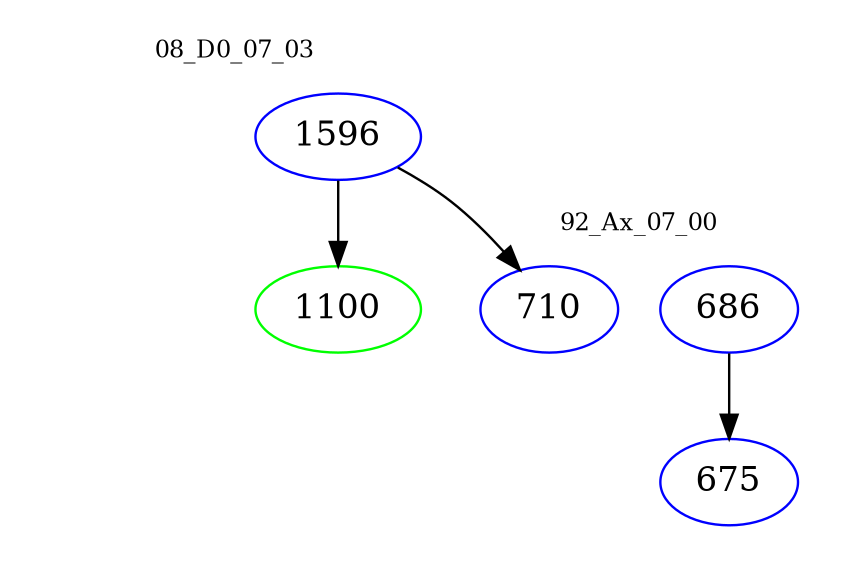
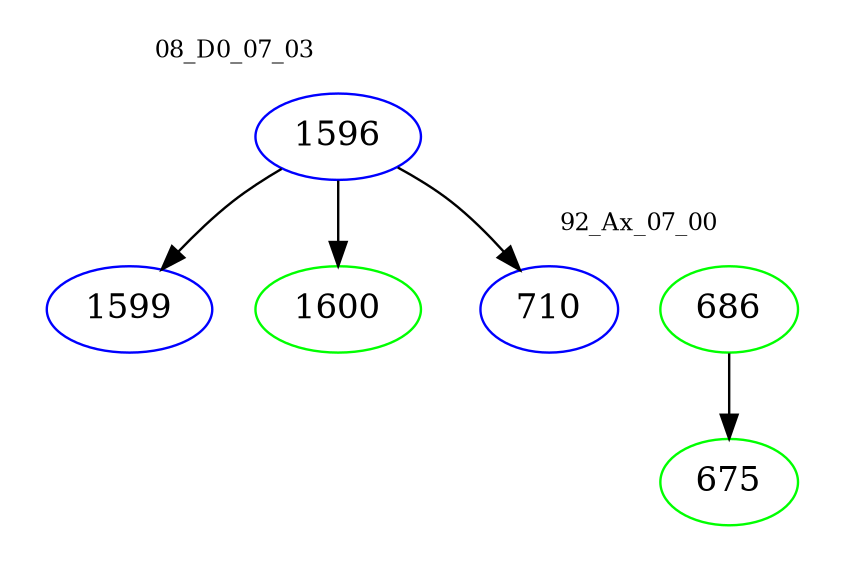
node "1599": added
node "1100": label "1100" -> "1600"
node "686": color blue -> green
node "675": color blue -> green
